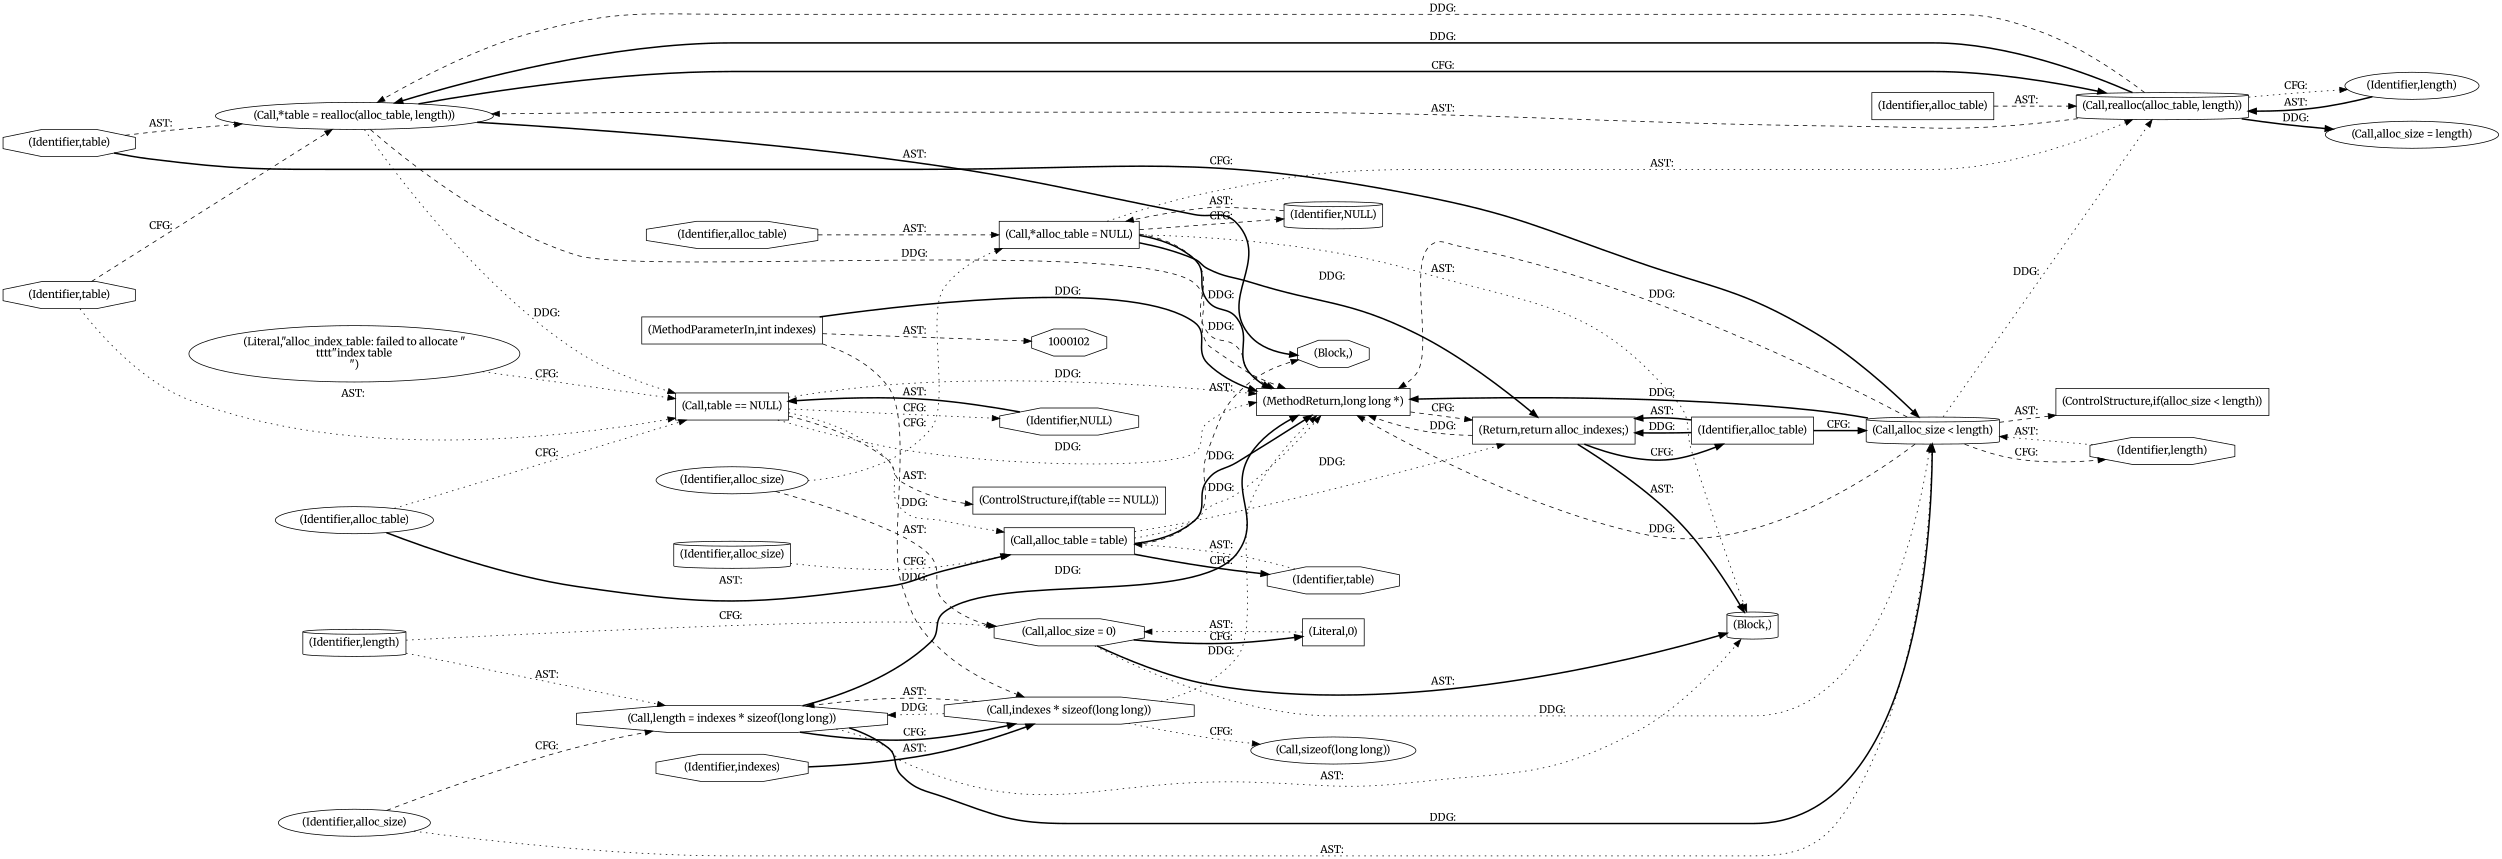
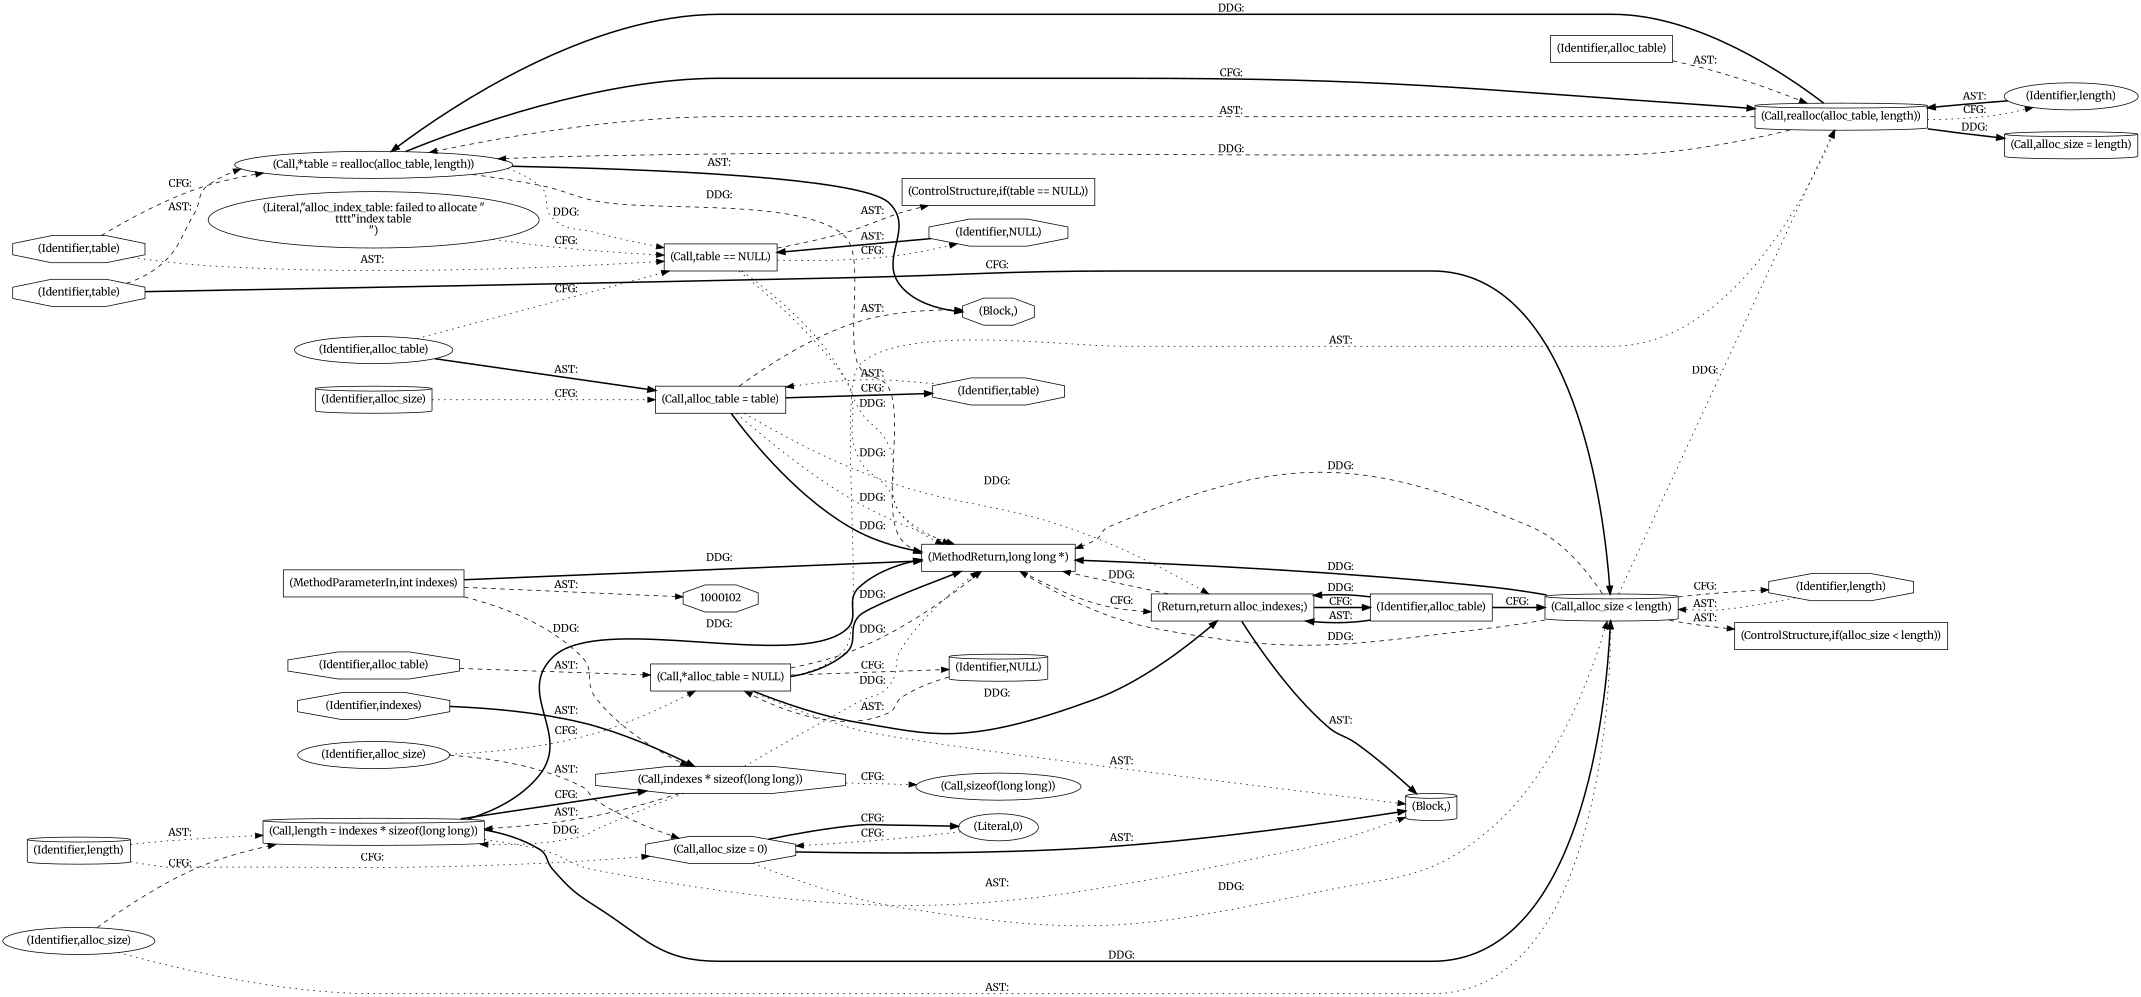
node "(Call,alloc_size = length)": shape ellipse -> cylinder
edge "(Call,table == NULL)" -> "(Call,alloc_table = table)": removed, label "DDG:"
edge "(Literal,0)" -> "(Call,alloc_size = 0)": label "AST: " -> "CFG: "
node "(Literal,0)": shape box -> ellipse
node "(Call,length = indexes * sizeof(long long))": shape octagon -> cylinder
